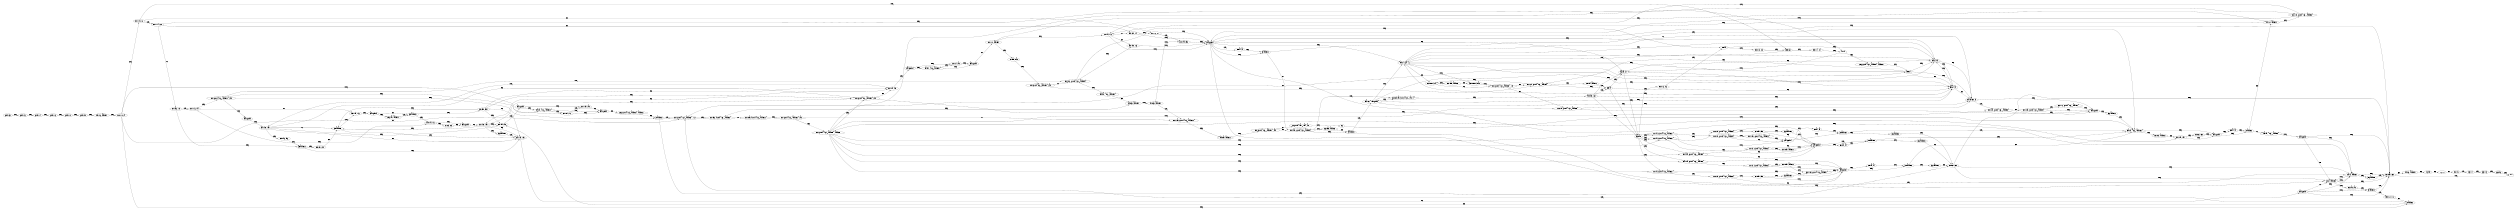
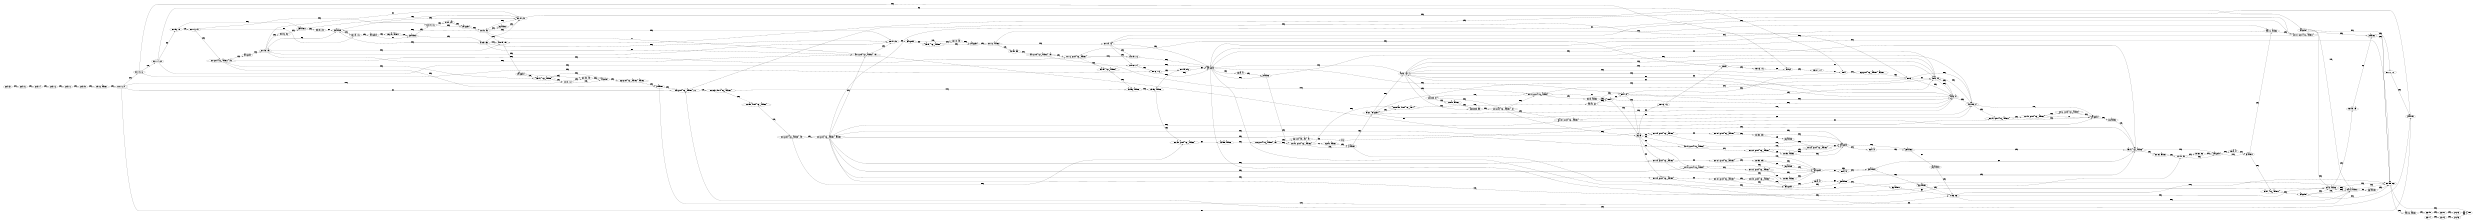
node "mov r8 , r17": label "mov r8 , r17" -> "mov r8 , r15"
edge "add rax , rcx" -> "jmp rax": now "mov qword [ rsp + address ] , rsi" -> "jmp rax"
node "xor esi , esi": label "xor esi , esi" -> "xor esi , call"
edge "pop r13" -> "pop r14": now "pop r13" -> "retn"
